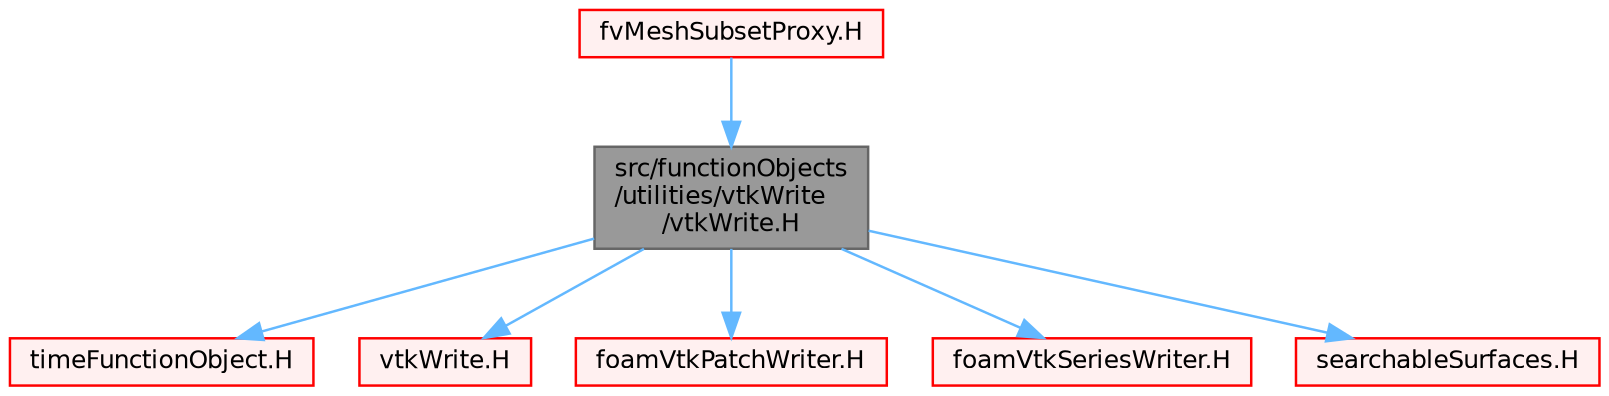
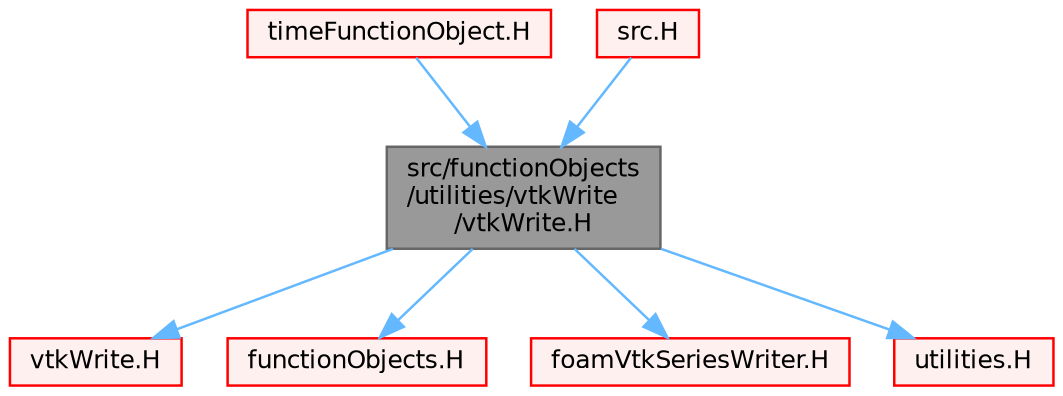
node "fvMeshSubsetProxy.H": label "fvMeshSubsetProxy.H" -> "src.H"
edge "src/functionObjects /utilities/vtkWrite /vtkWrite.H" -> "timeFunctionObject.H": reversed
node "foamVtkPatchWriter.H": label "foamVtkPatchWriter.H" -> "functionObjects.H"
node "searchableSurfaces.H": label "searchableSurfaces.H" -> "utilities.H"
